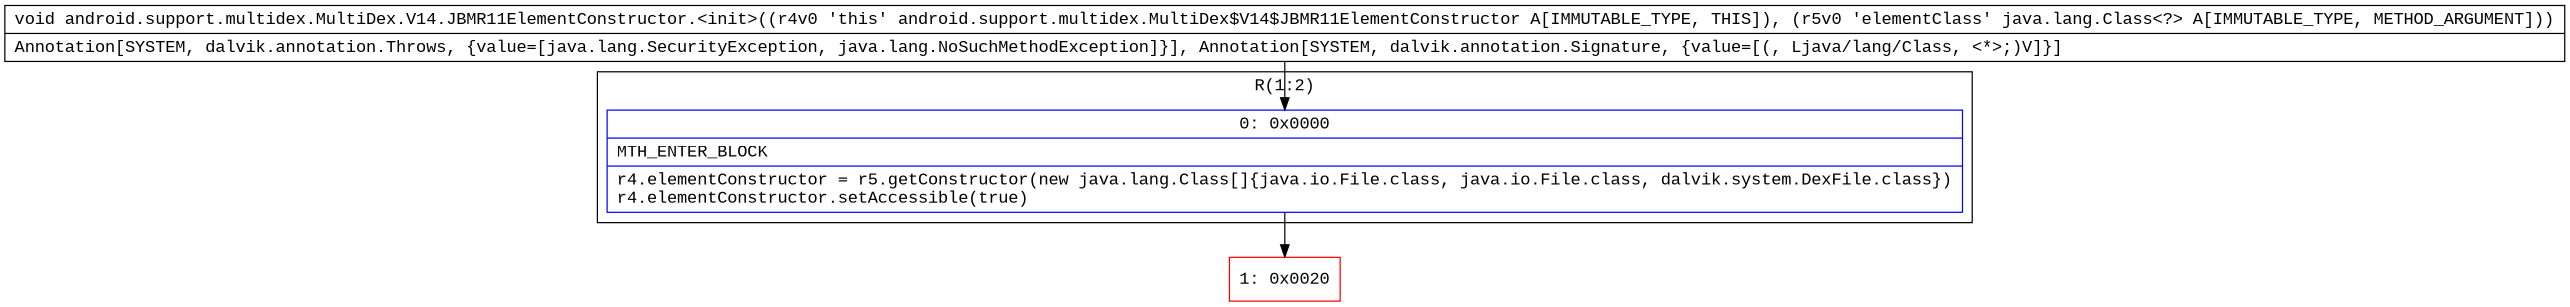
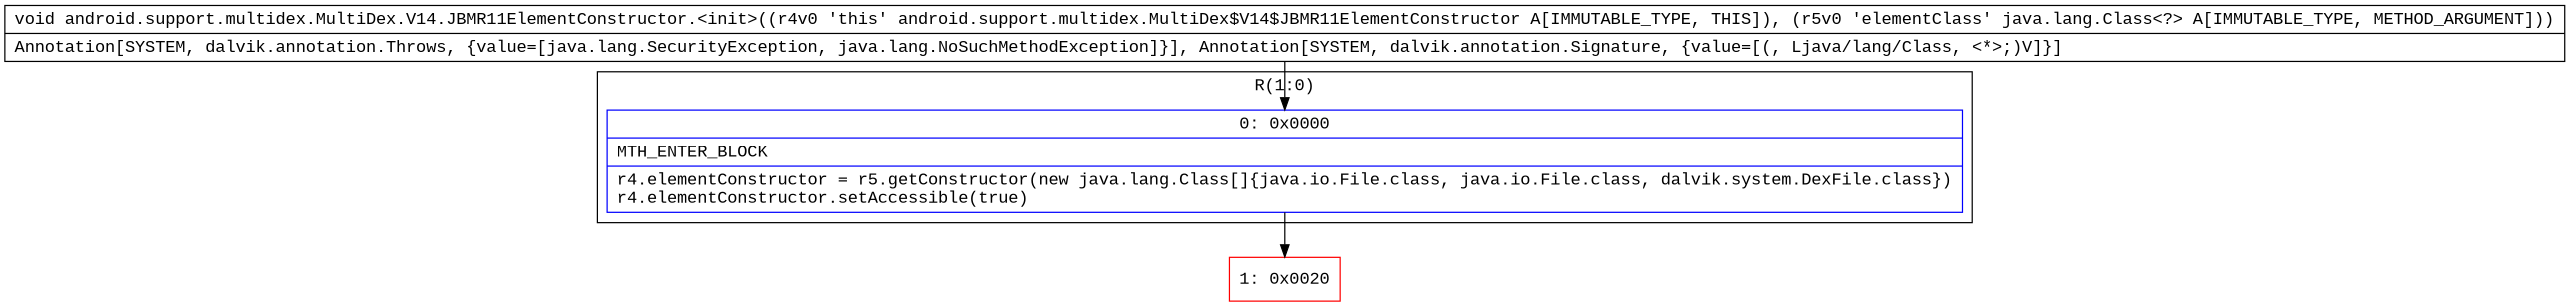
cluster "R(1:2)": label "R(1:2)" -> "R(1:0)"
